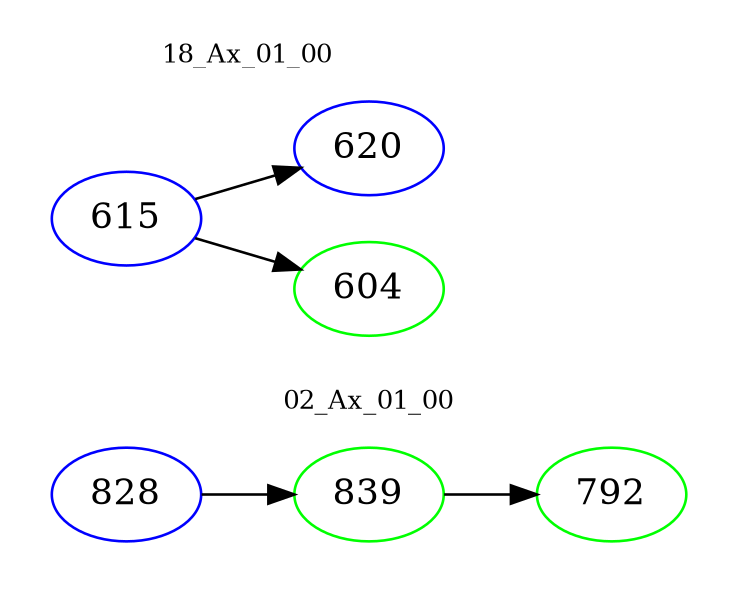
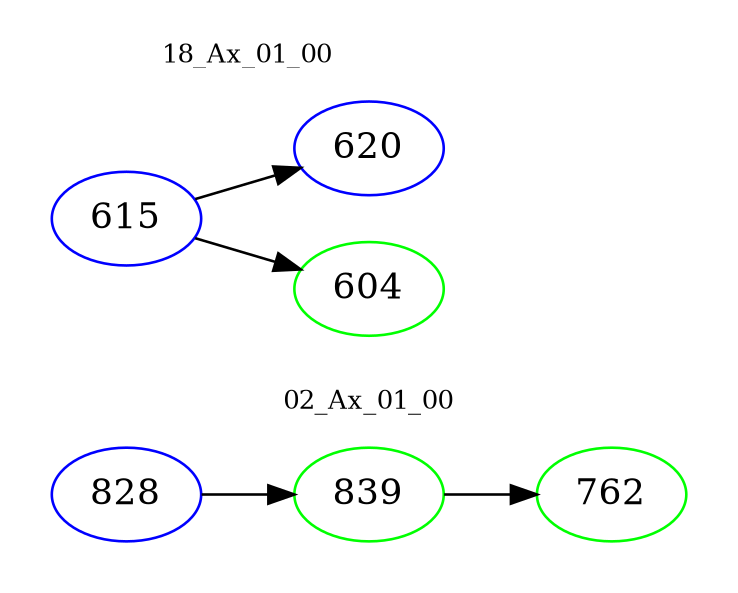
node "792": label "792" -> "762"
